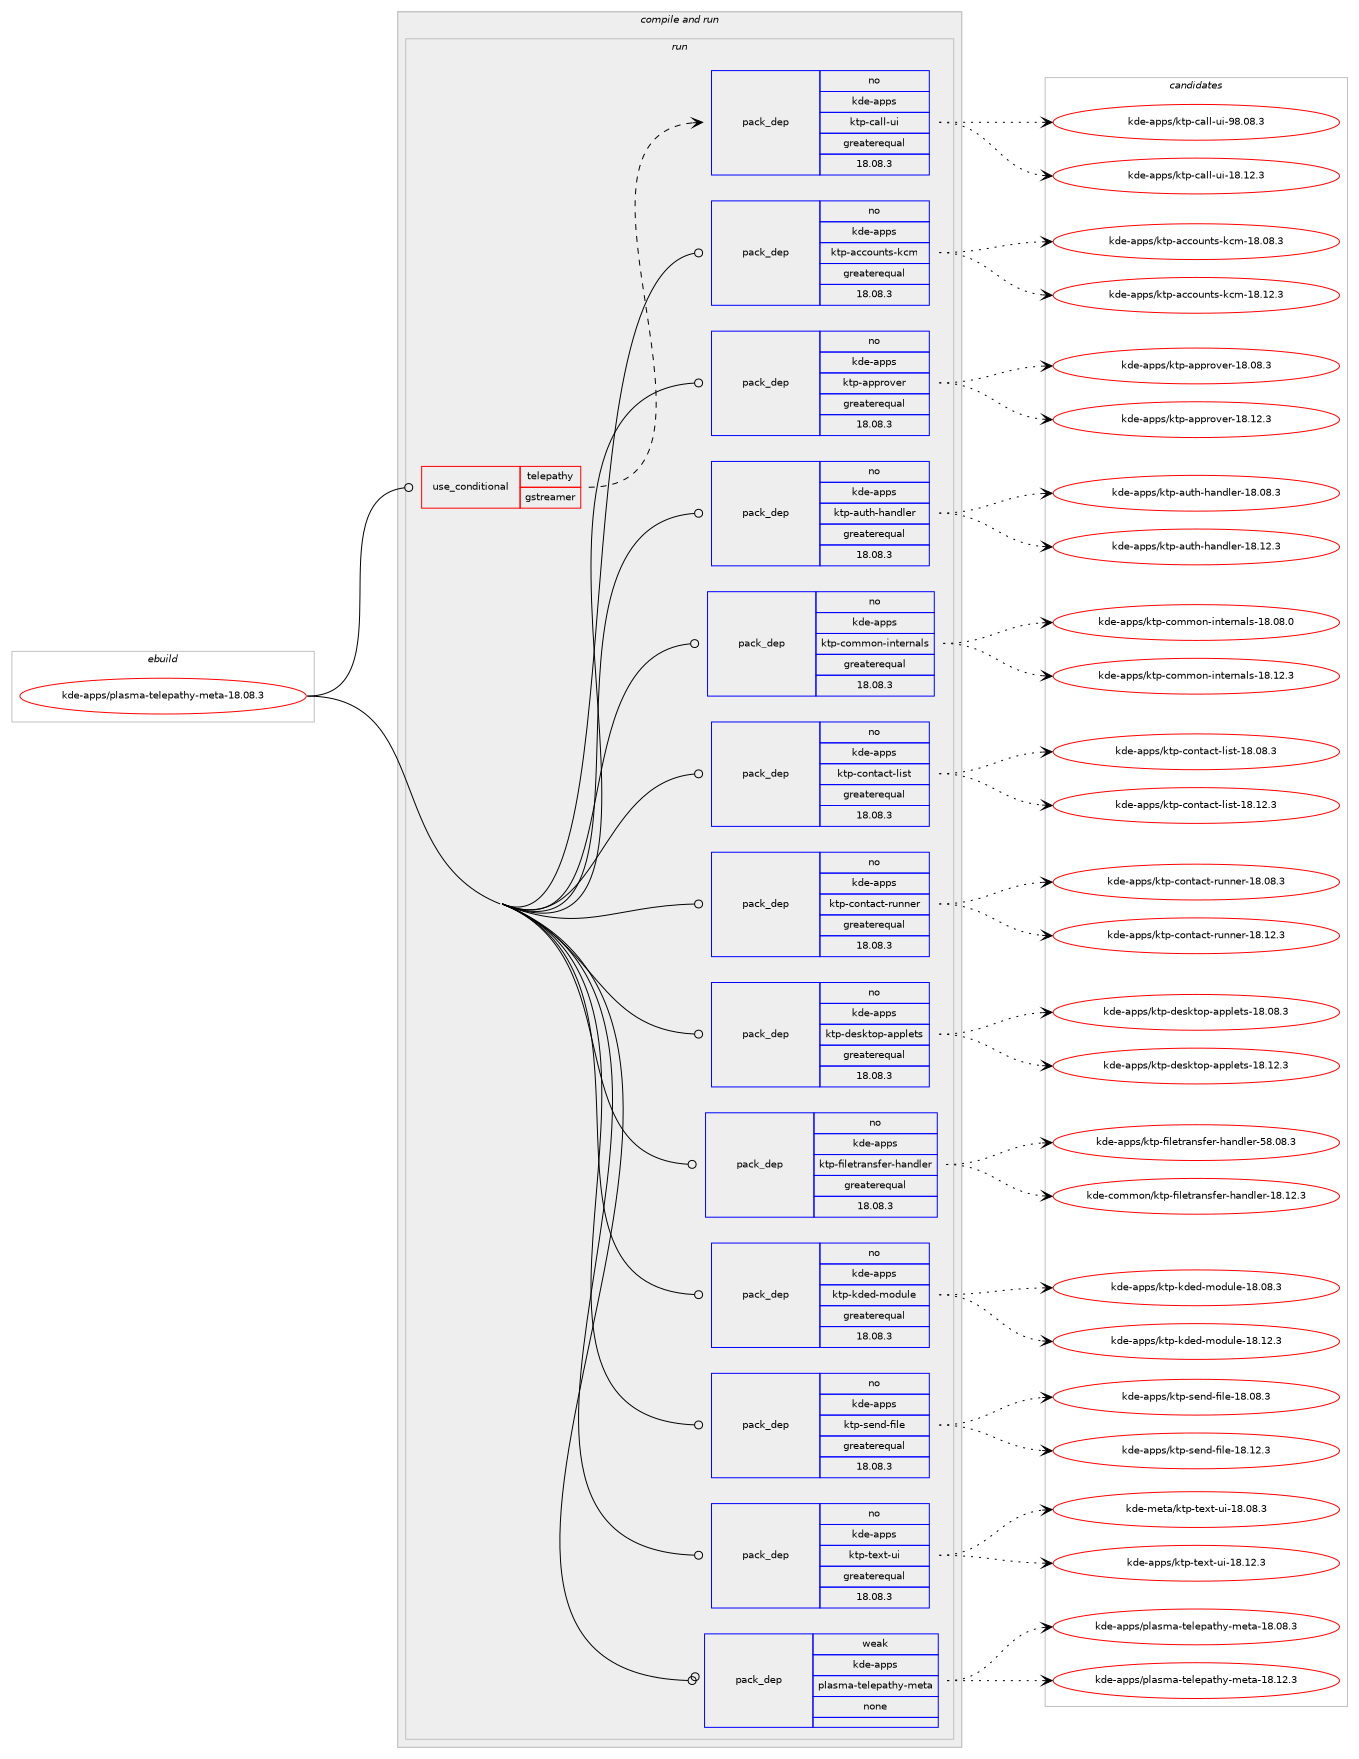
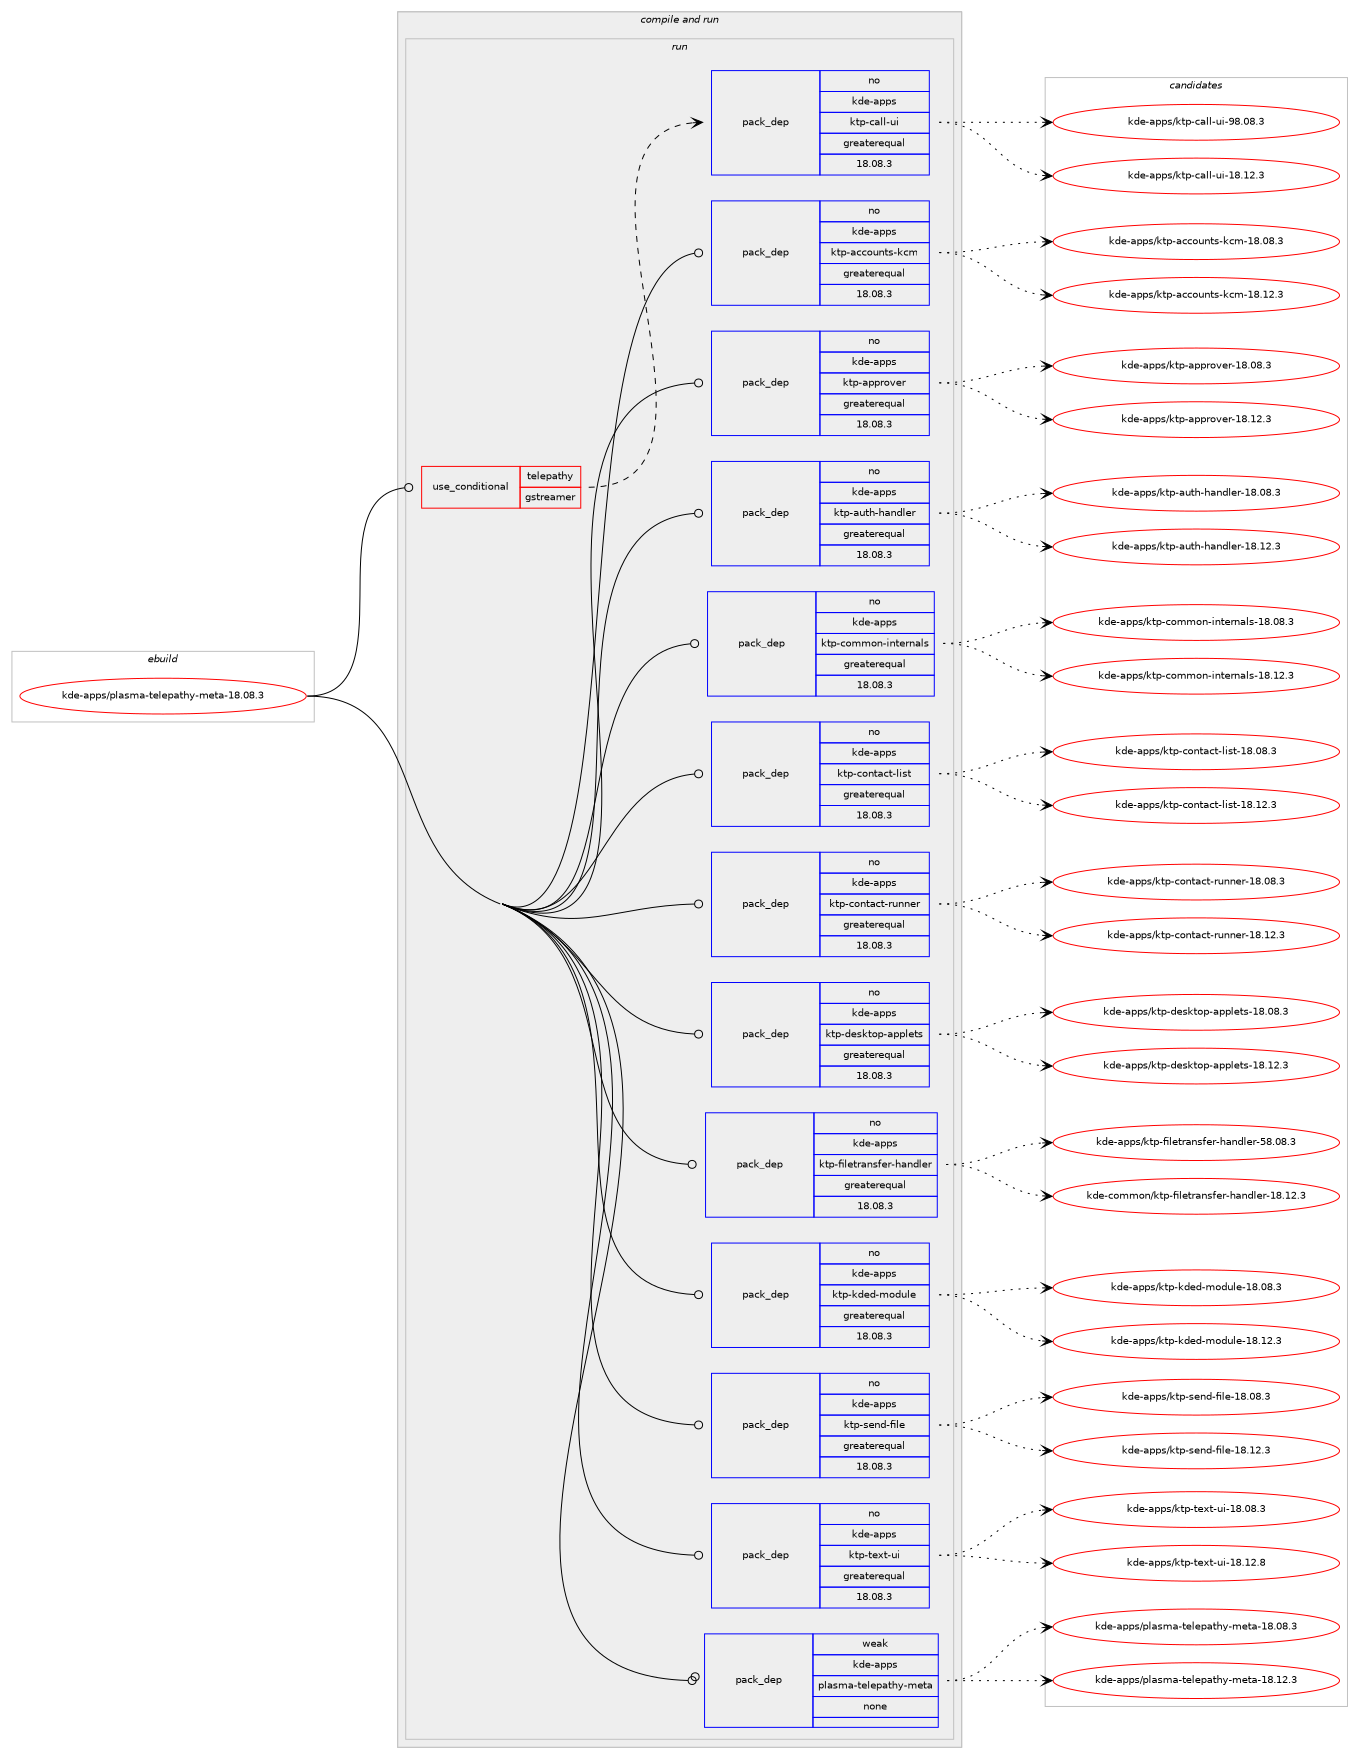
node "kde-apps/ktp-common-internals-18.08.0": label "kde-apps/ktp-common-internals-18.08.0" -> "kde-apps/ktp-common-internals-18.08.3"
node "kde-meta/ktp-text-ui-18.08.3": label "kde-meta/ktp-text-ui-18.08.3" -> "kde-apps/ktp-text-ui-18.08.3"
node "kde-apps/ktp-text-ui-18.12.3": label "kde-apps/ktp-text-ui-18.12.3" -> "kde-apps/ktp-text-ui-18.12.8"
